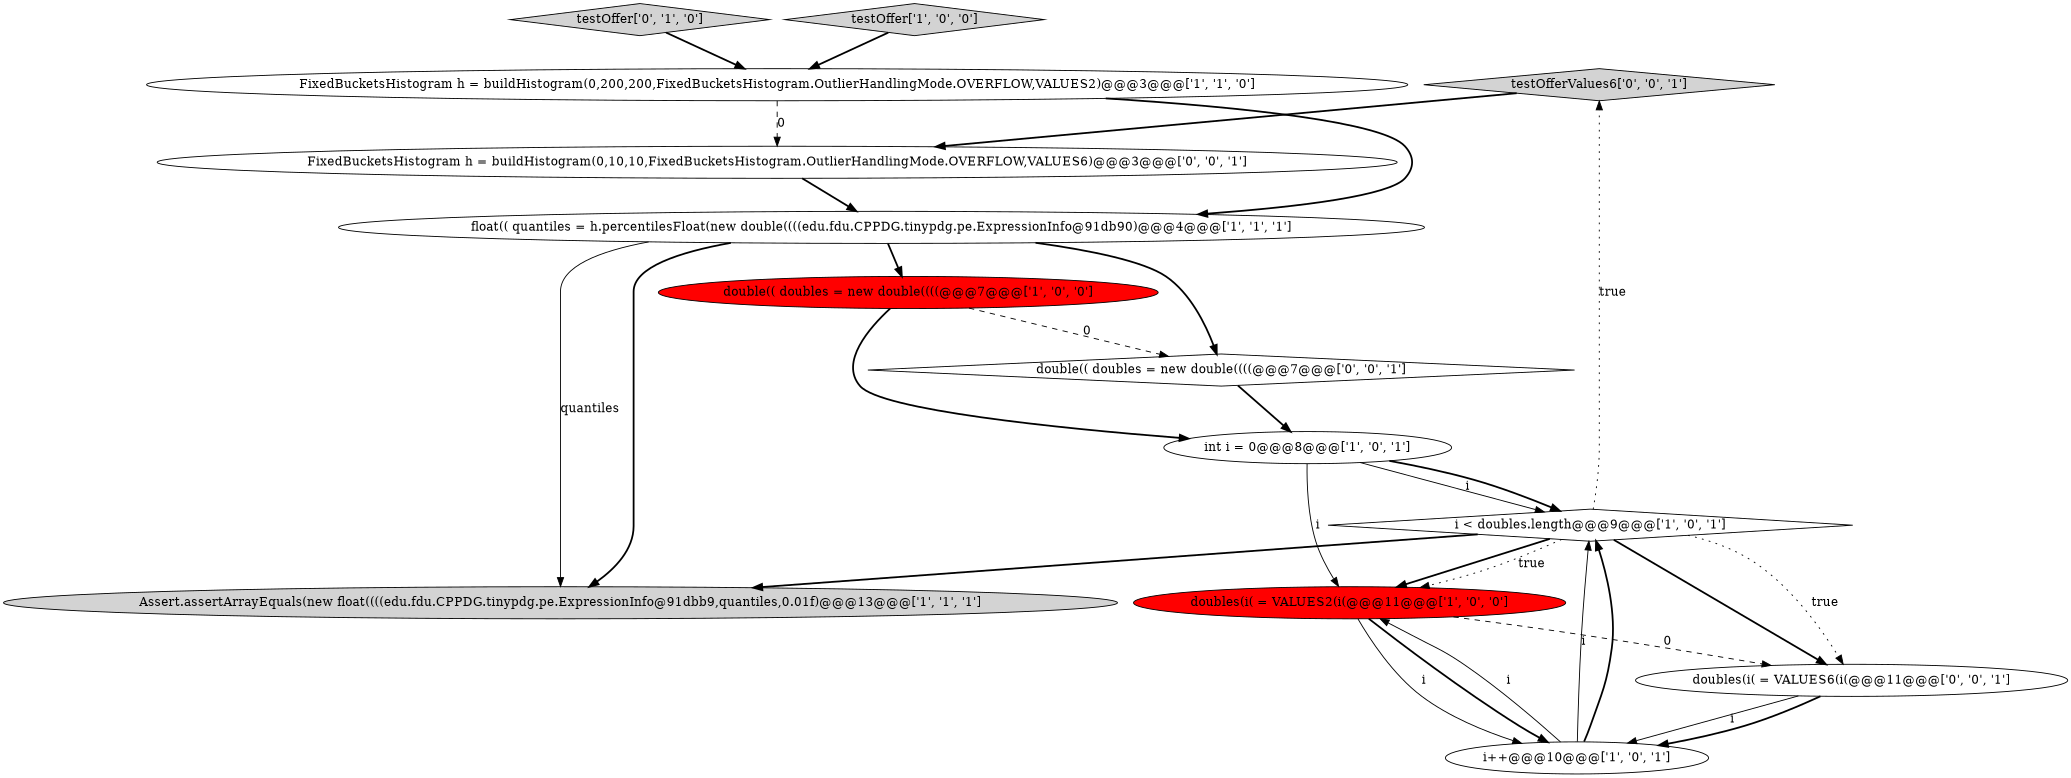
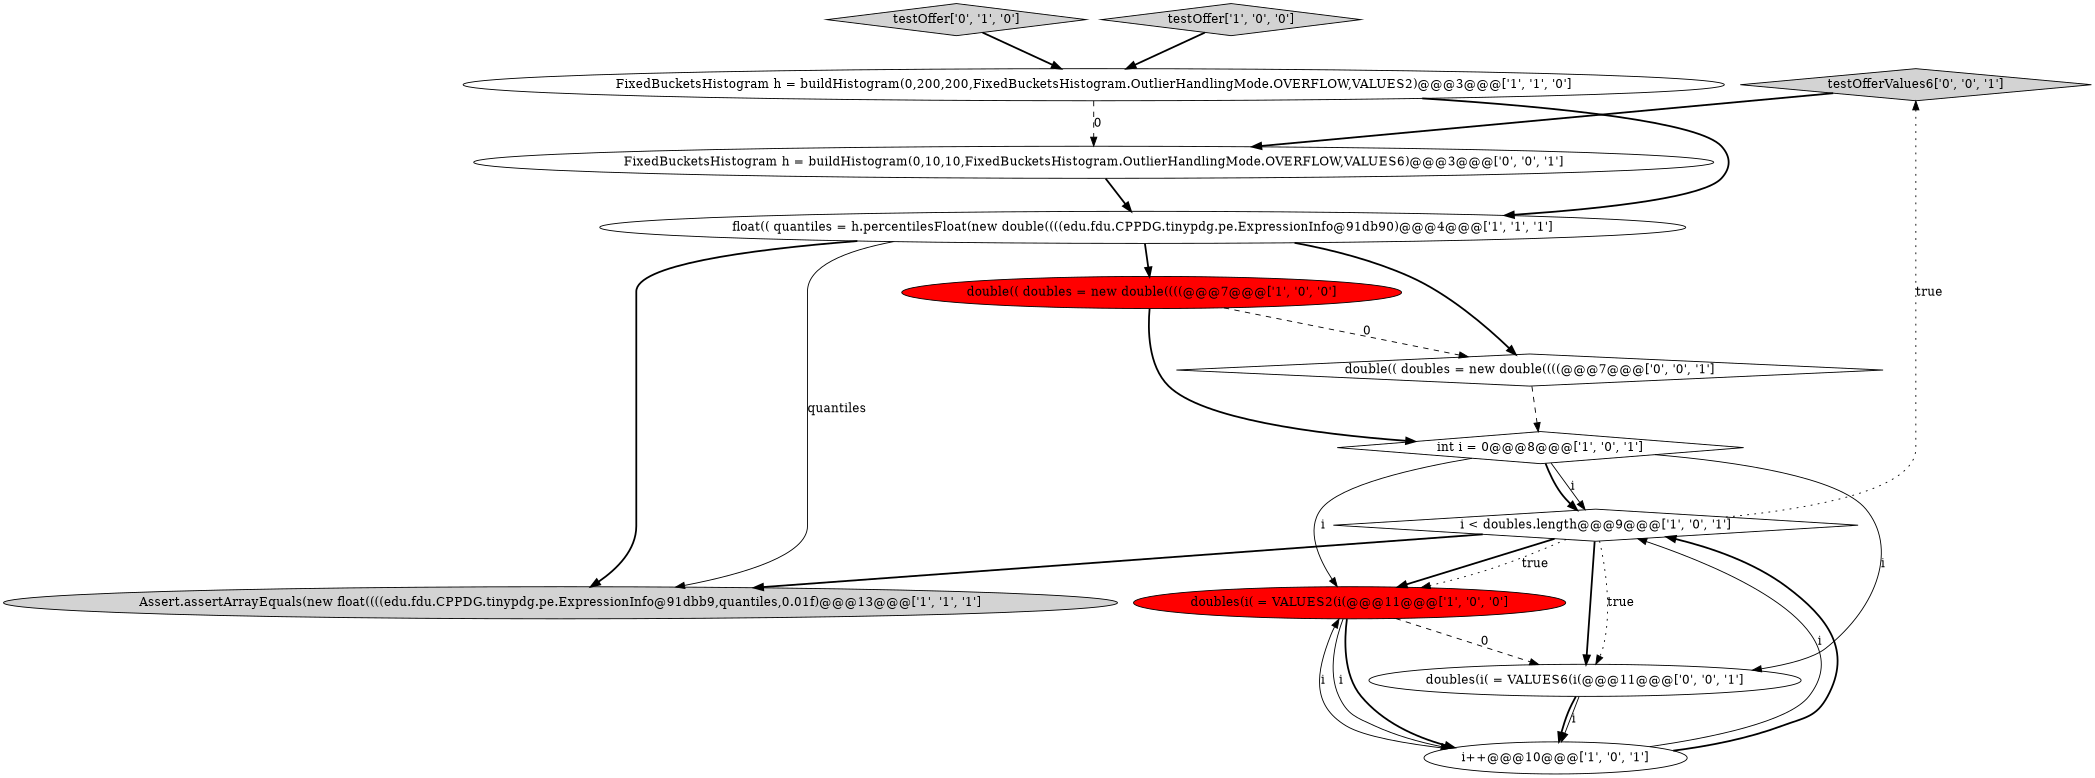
edge "double(( doubles = new double((((@@@7@@@['0', '0', '1']" -> "int i = 0@@@8@@@['1', '0', '1']": style bold -> dashed
node "int i = 0@@@8@@@['1', '0', '1']": shape ellipse -> diamond
edge "int i = 0@@@8@@@['1', '0', '1']" -> "doubles(i( = VALUES6(i(@@@11@@@['0', '0', '1']": added, label "i"
